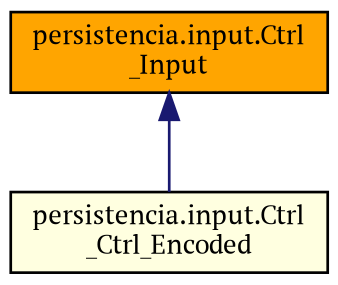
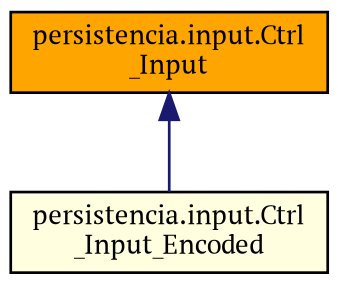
node "persistencia.input.Ctrl _Ctrl_Encoded": label "persistencia.input.Ctrl _Ctrl_Encoded" -> "persistencia.input.Ctrl _Input_Encoded"
